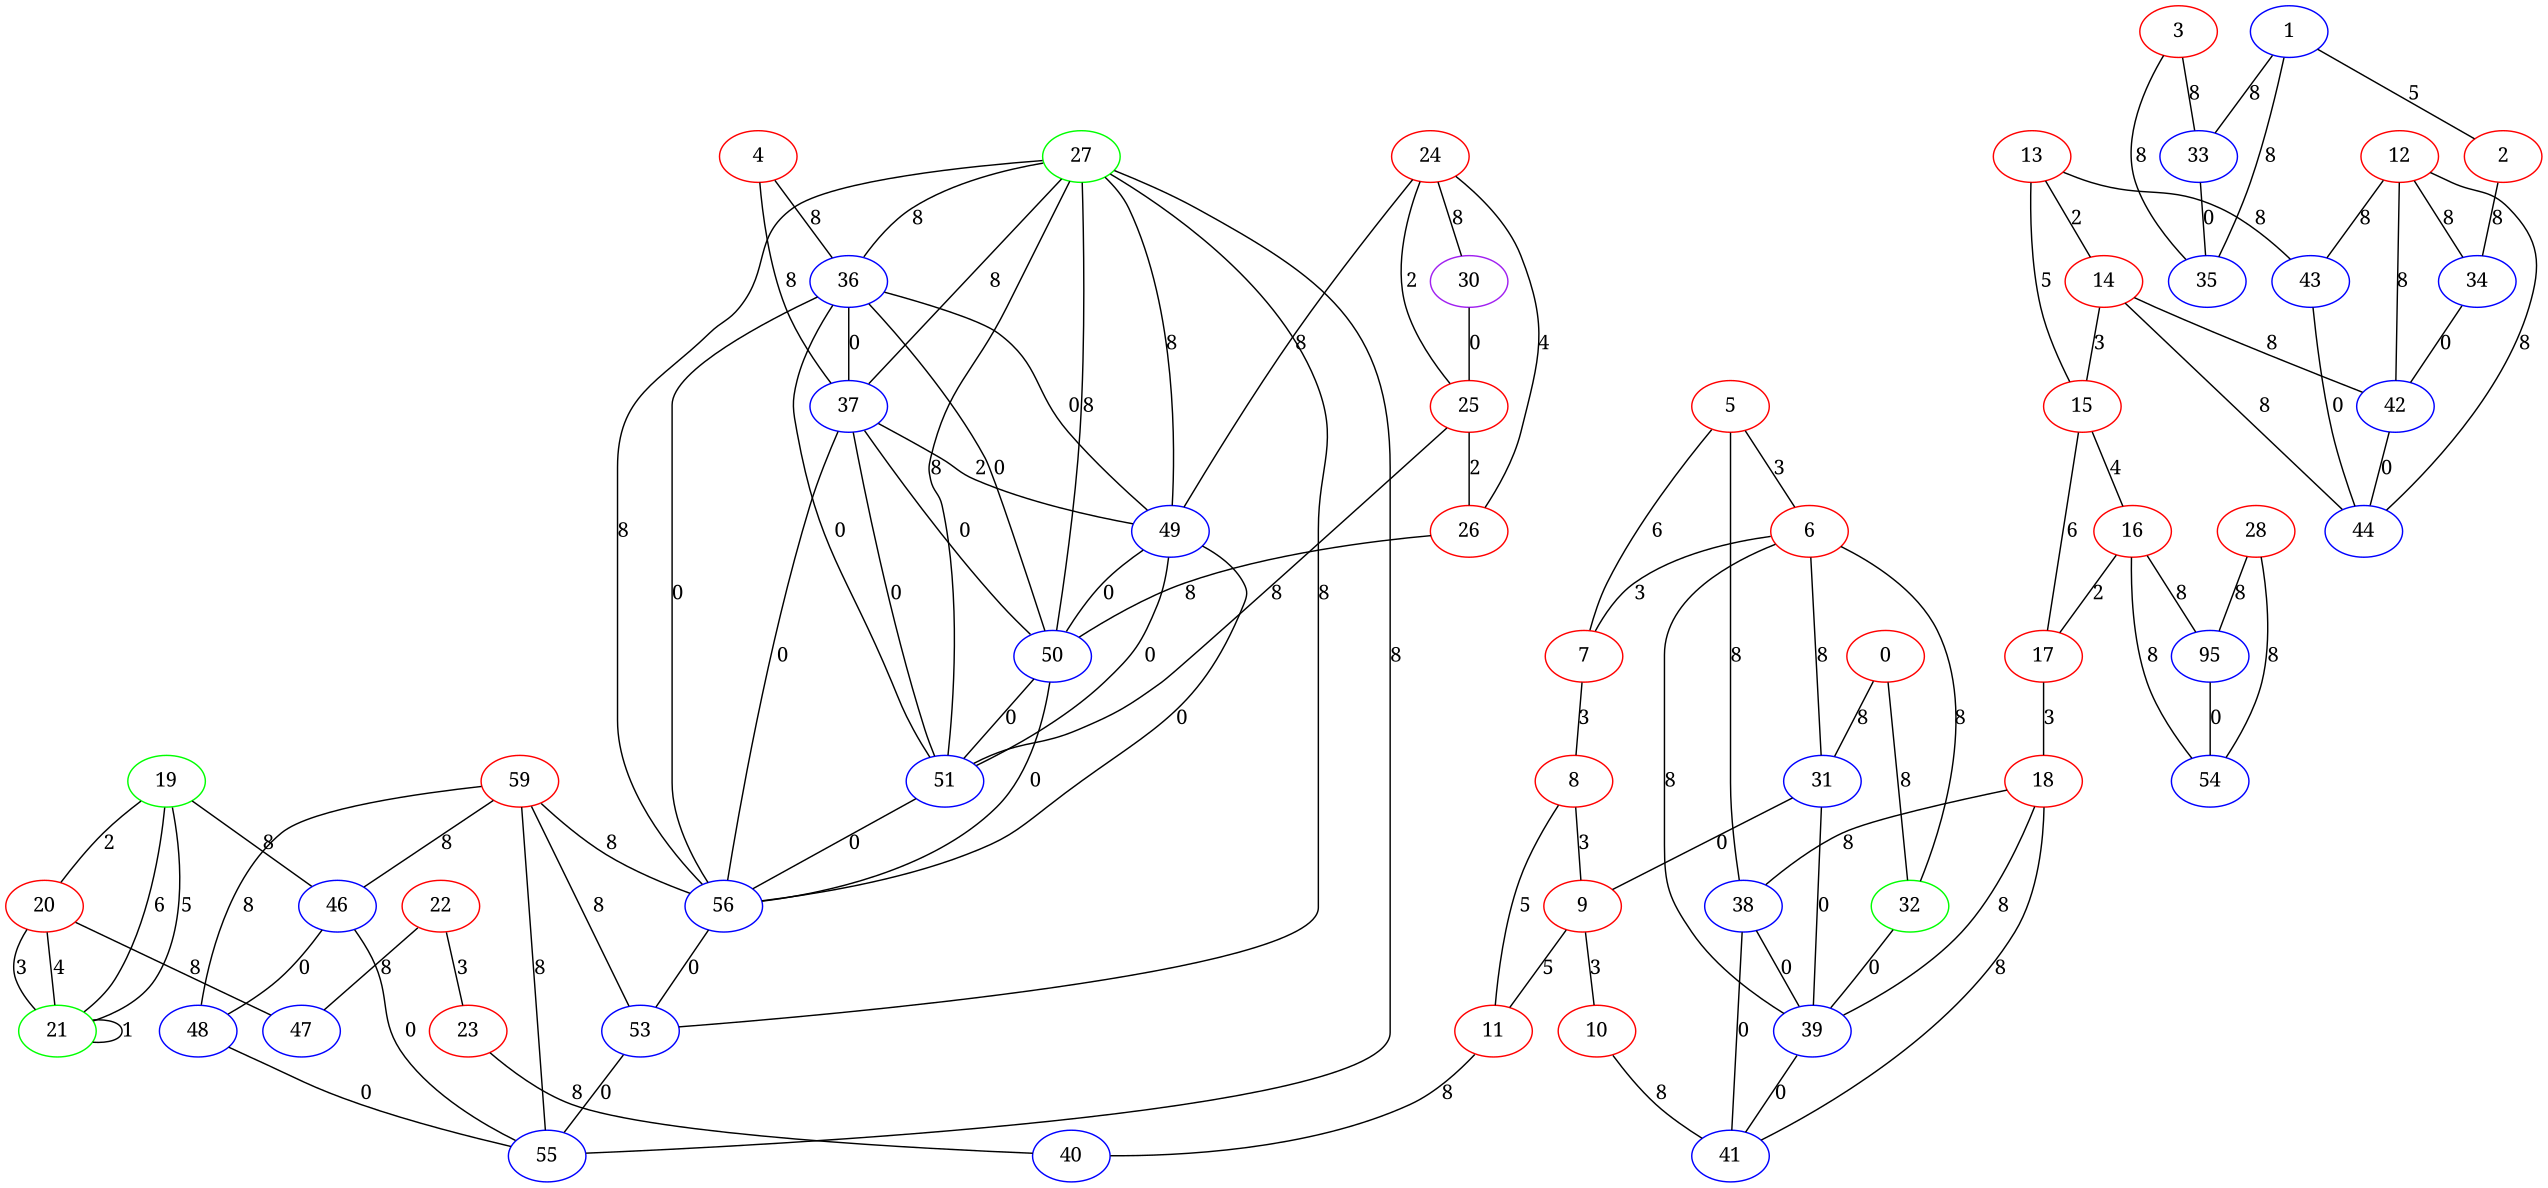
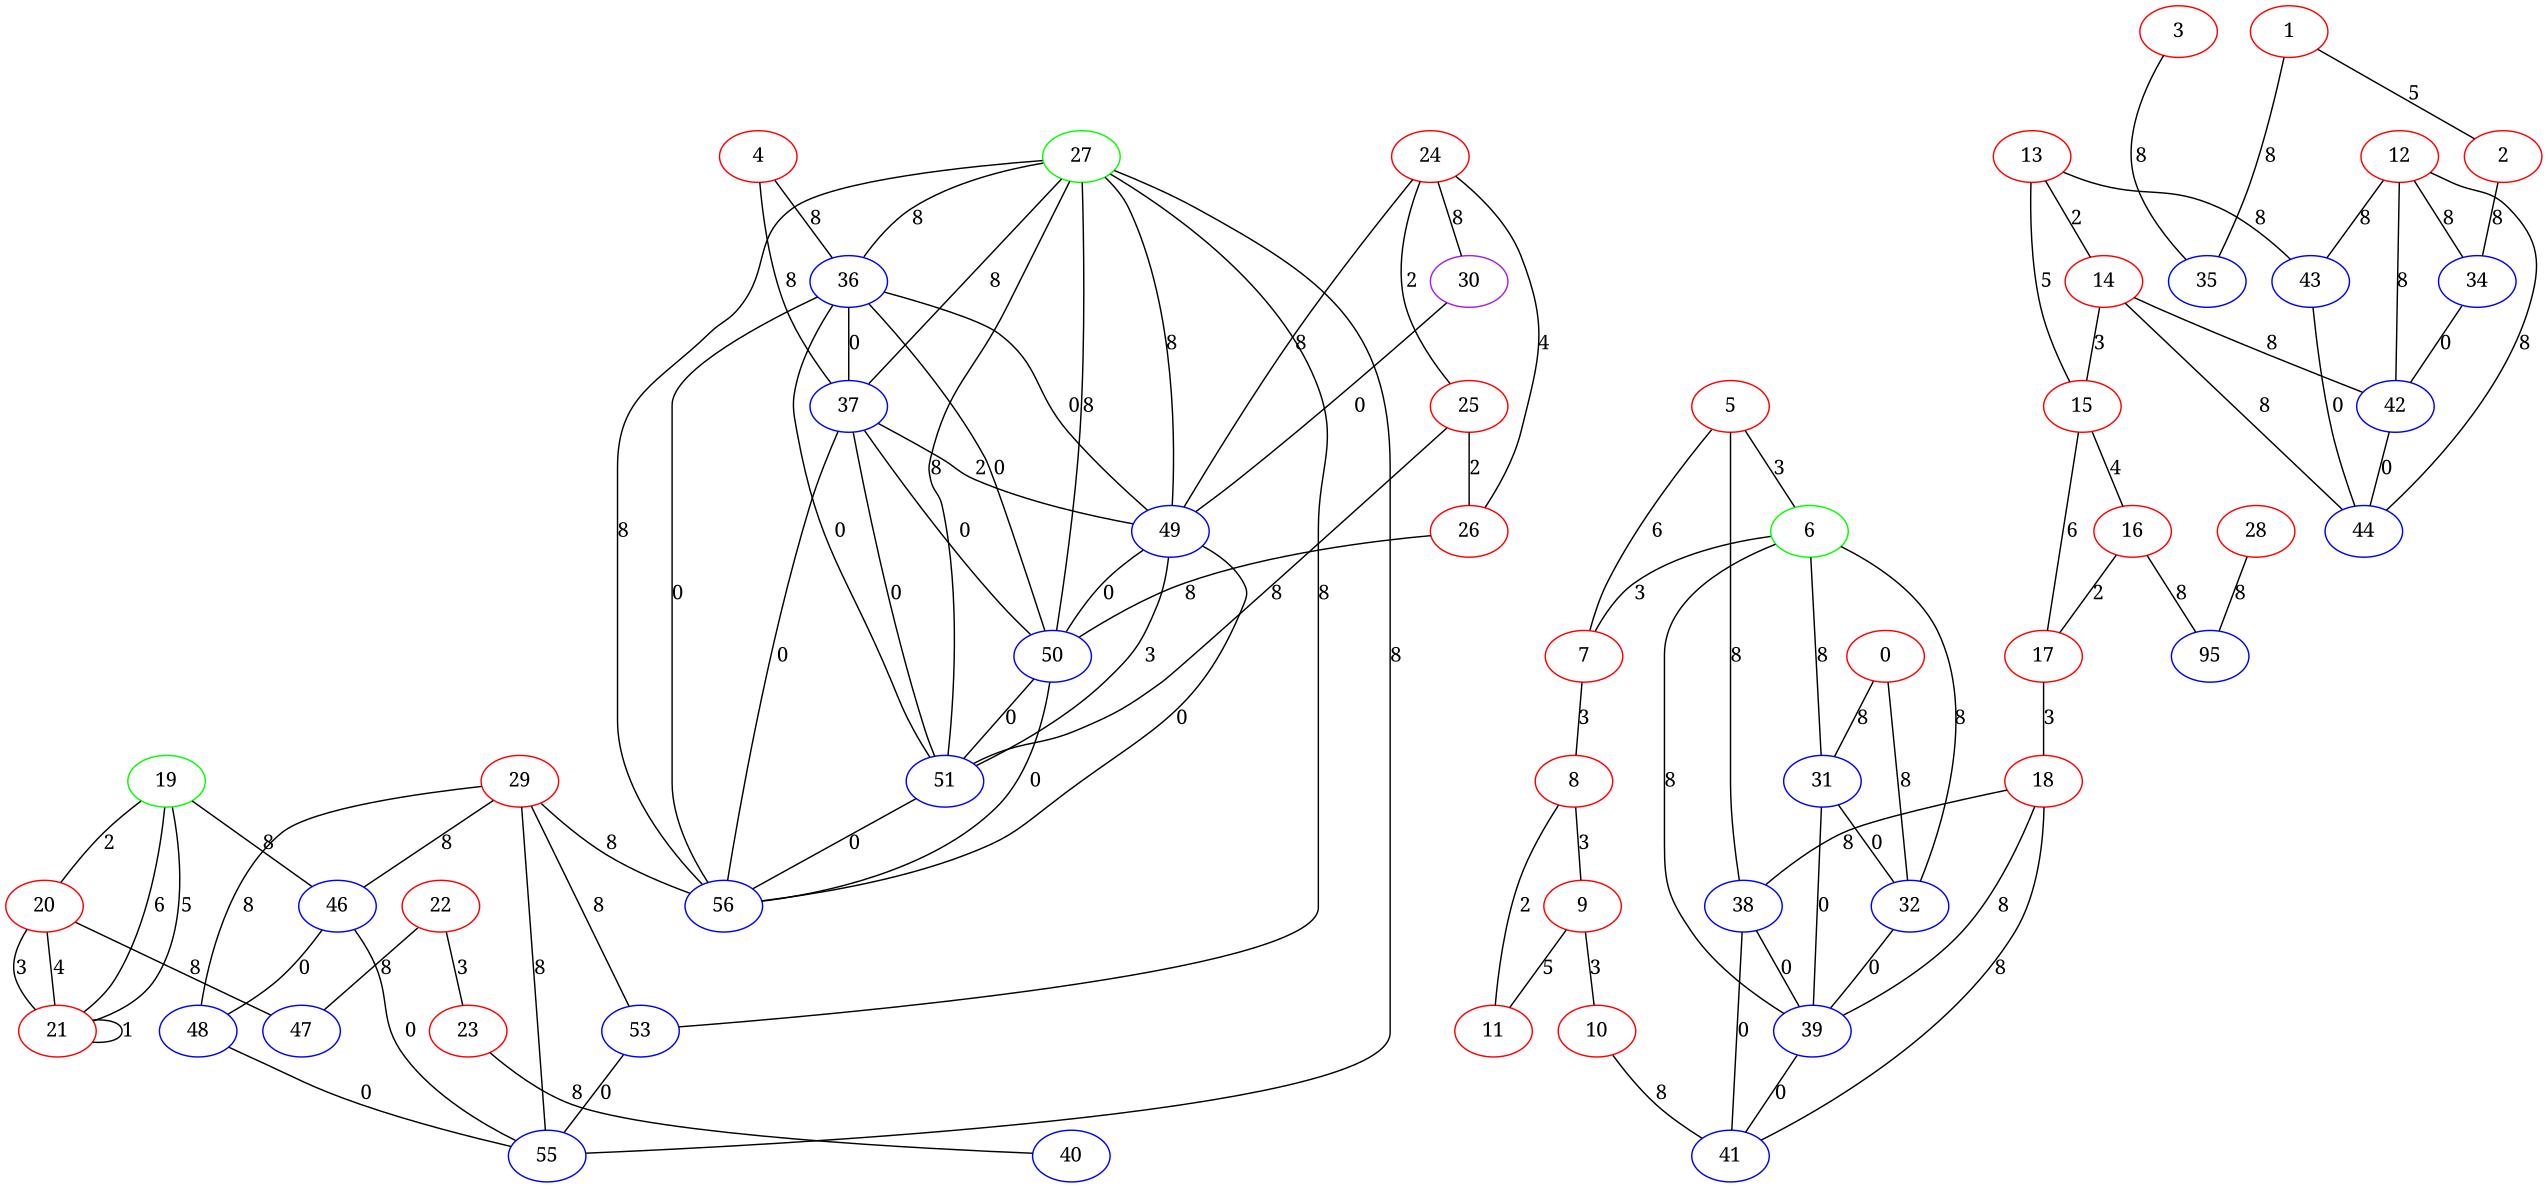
node "1": color blue -> red
node "33": removed
edge "30" -- "25": now "30" -- "49"
node "6": color red -> green
edge "49" -- "51": label "0" -> "3"
node "59": label "59" -> "29"
node "54": removed
edge "31" -- "9": now "31" -- "32"
edge "8" -- "11": label "5" -> "2"
node "32": color green -> blue
edge "56" -- "53": removed, label "0"
node "21": color green -> red
edge "11" -- "40": removed, label "8"
